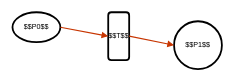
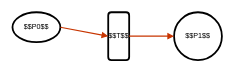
node "$$P1$$": moved (198, 45) -> (198, 36)
